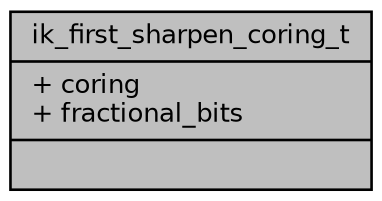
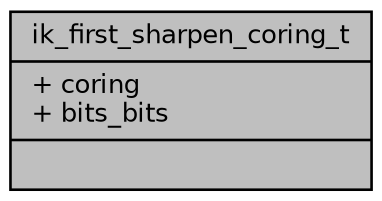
node "ik_first_sharpen_coring_t": text "+ fractional_bits" -> "+ bits_bits"
